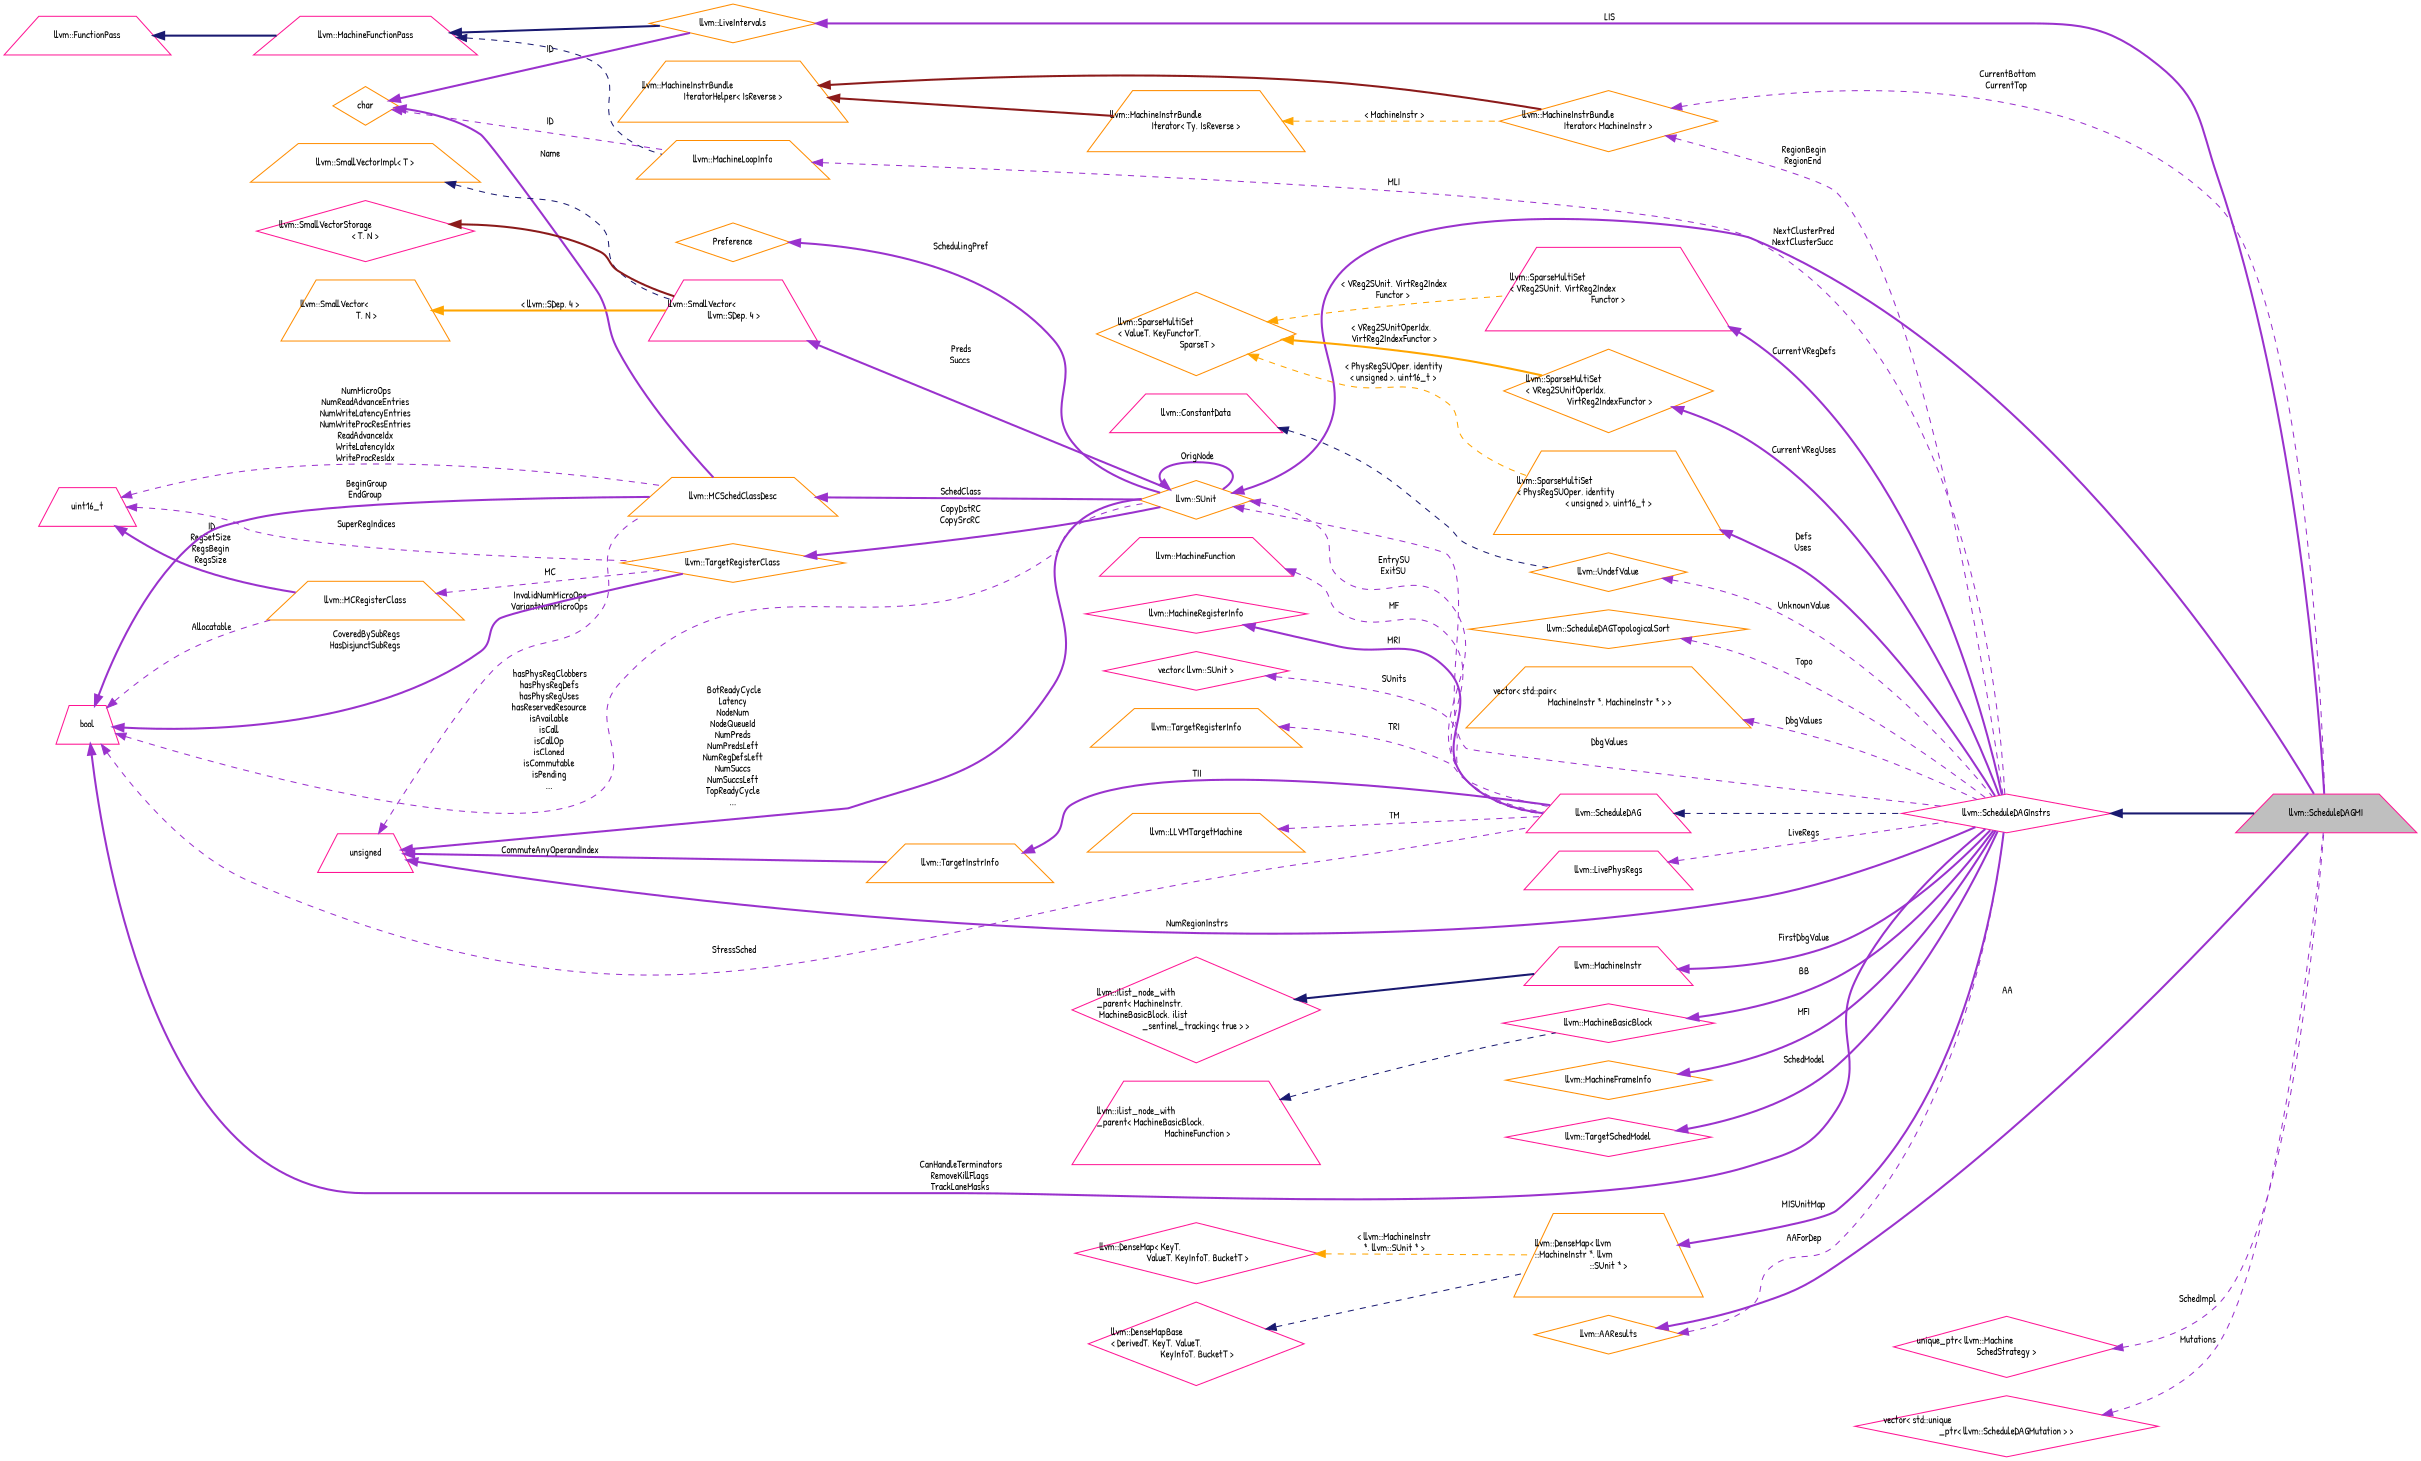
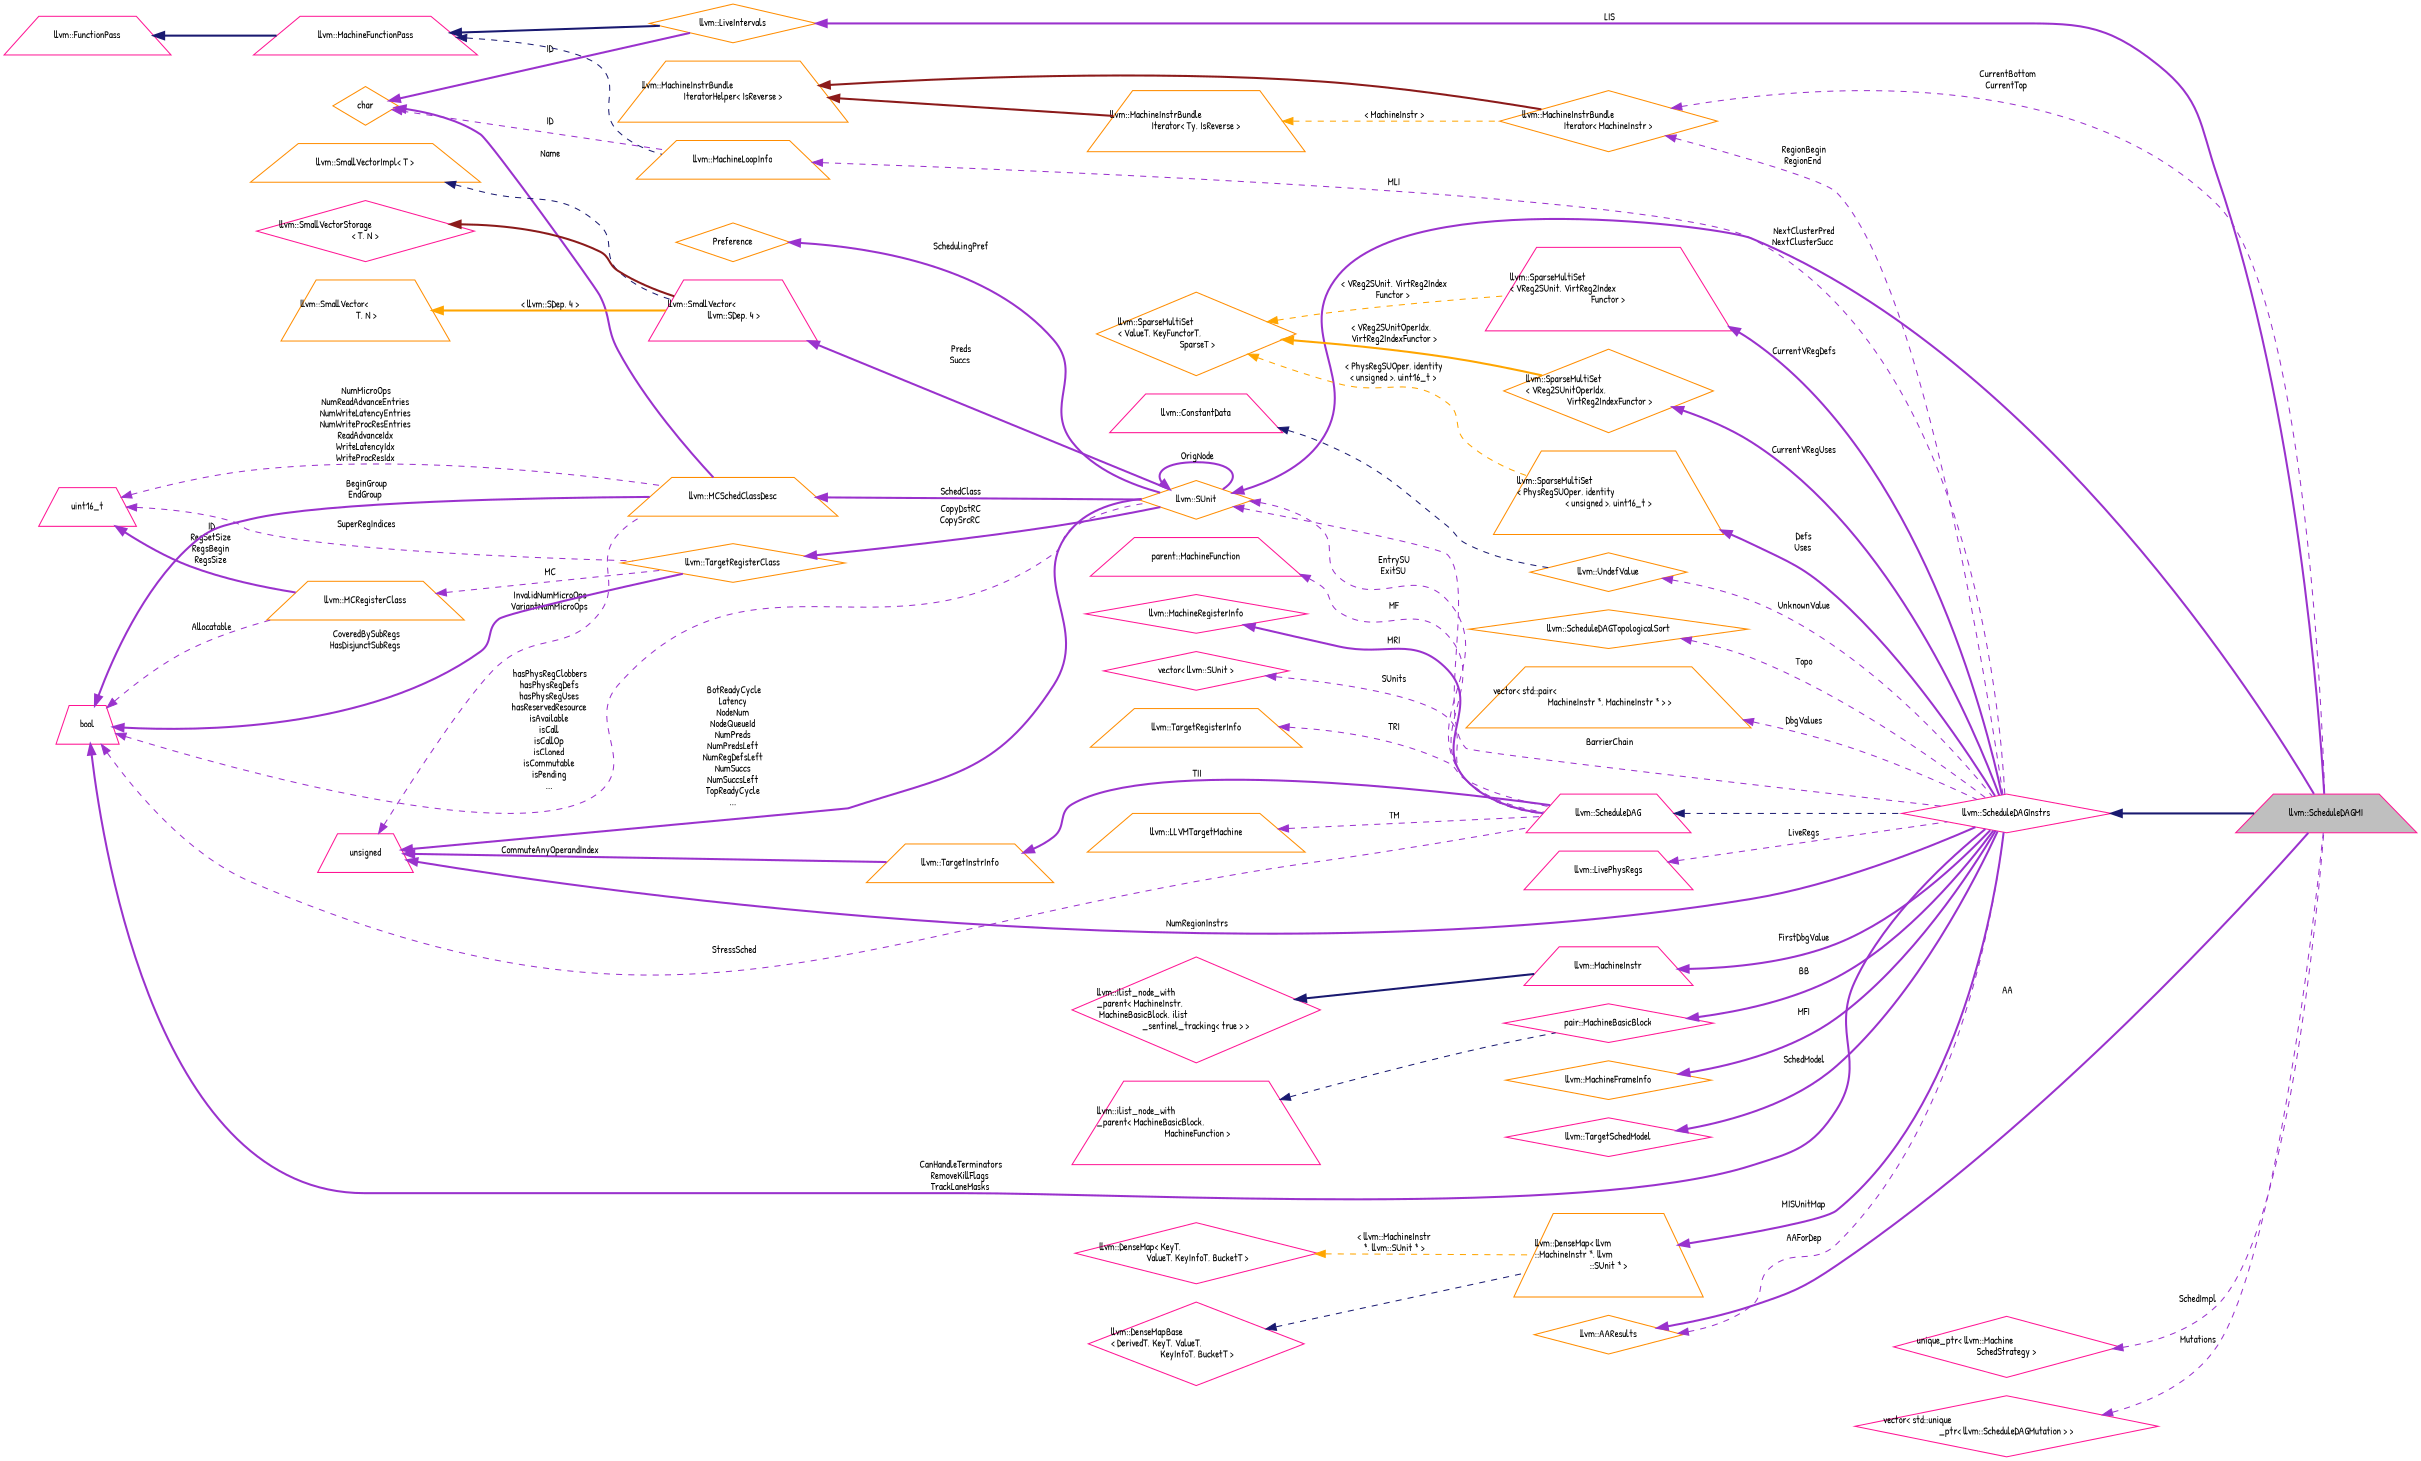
node "llvm::MachineFunction": label "llvm::MachineFunction" -> "parent::MachineFunction"
edge "llvm::ScheduleDAGInstrs" -> "llvm::SUnit": label " DbgValues" -> " BarrierChain"
node "llvm::MachineBasicBlock": label "llvm::MachineBasicBlock" -> "pair::MachineBasicBlock"
